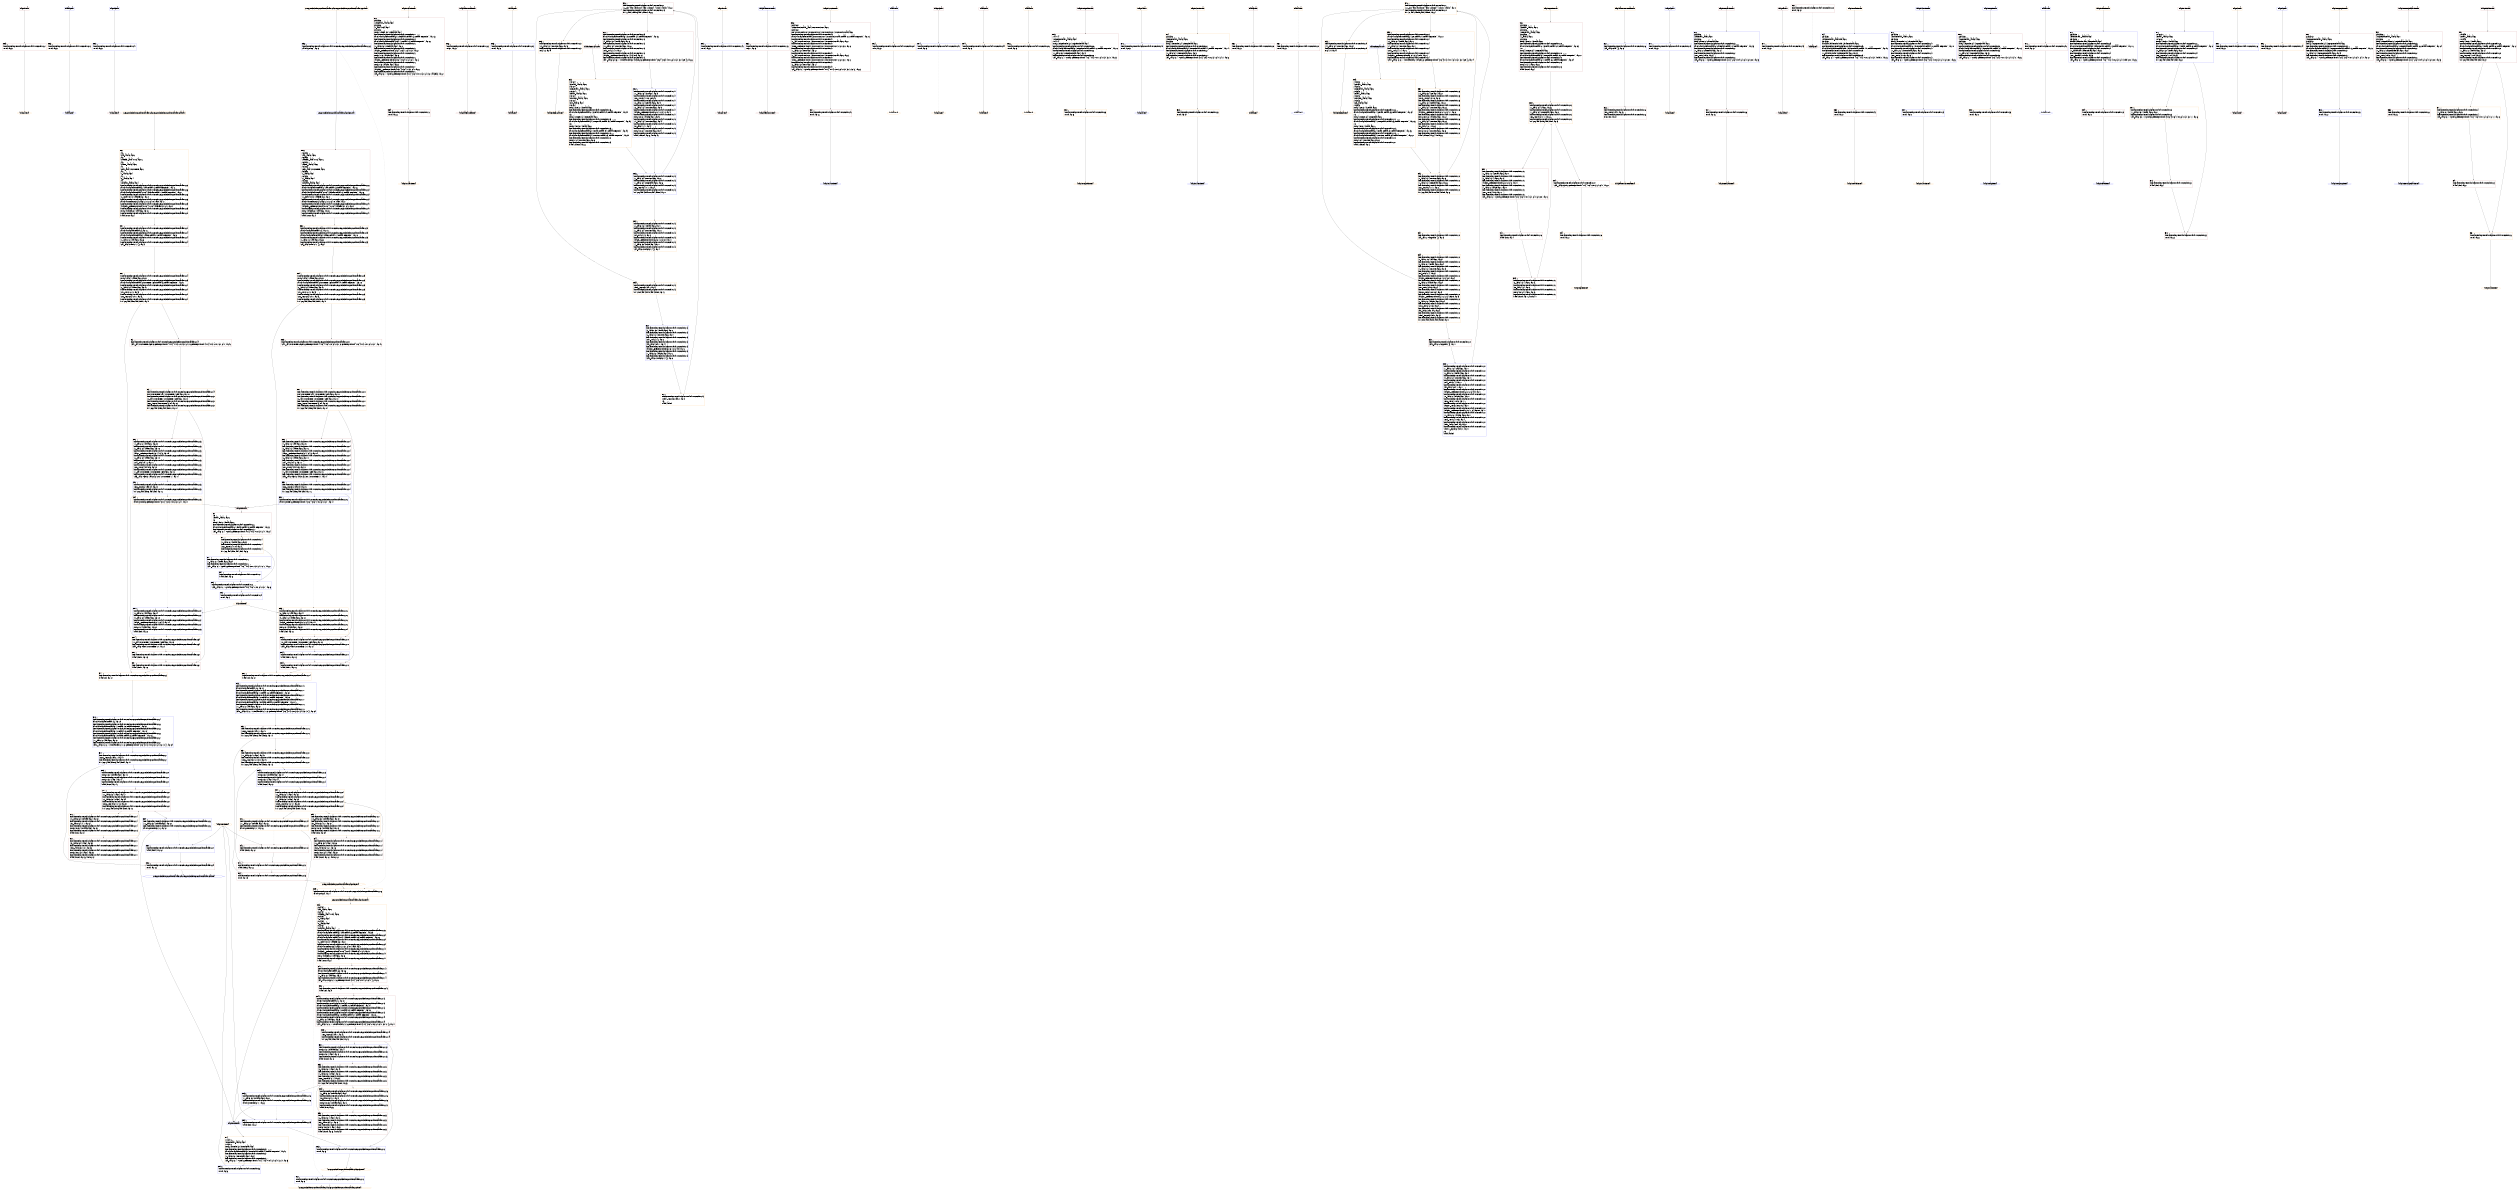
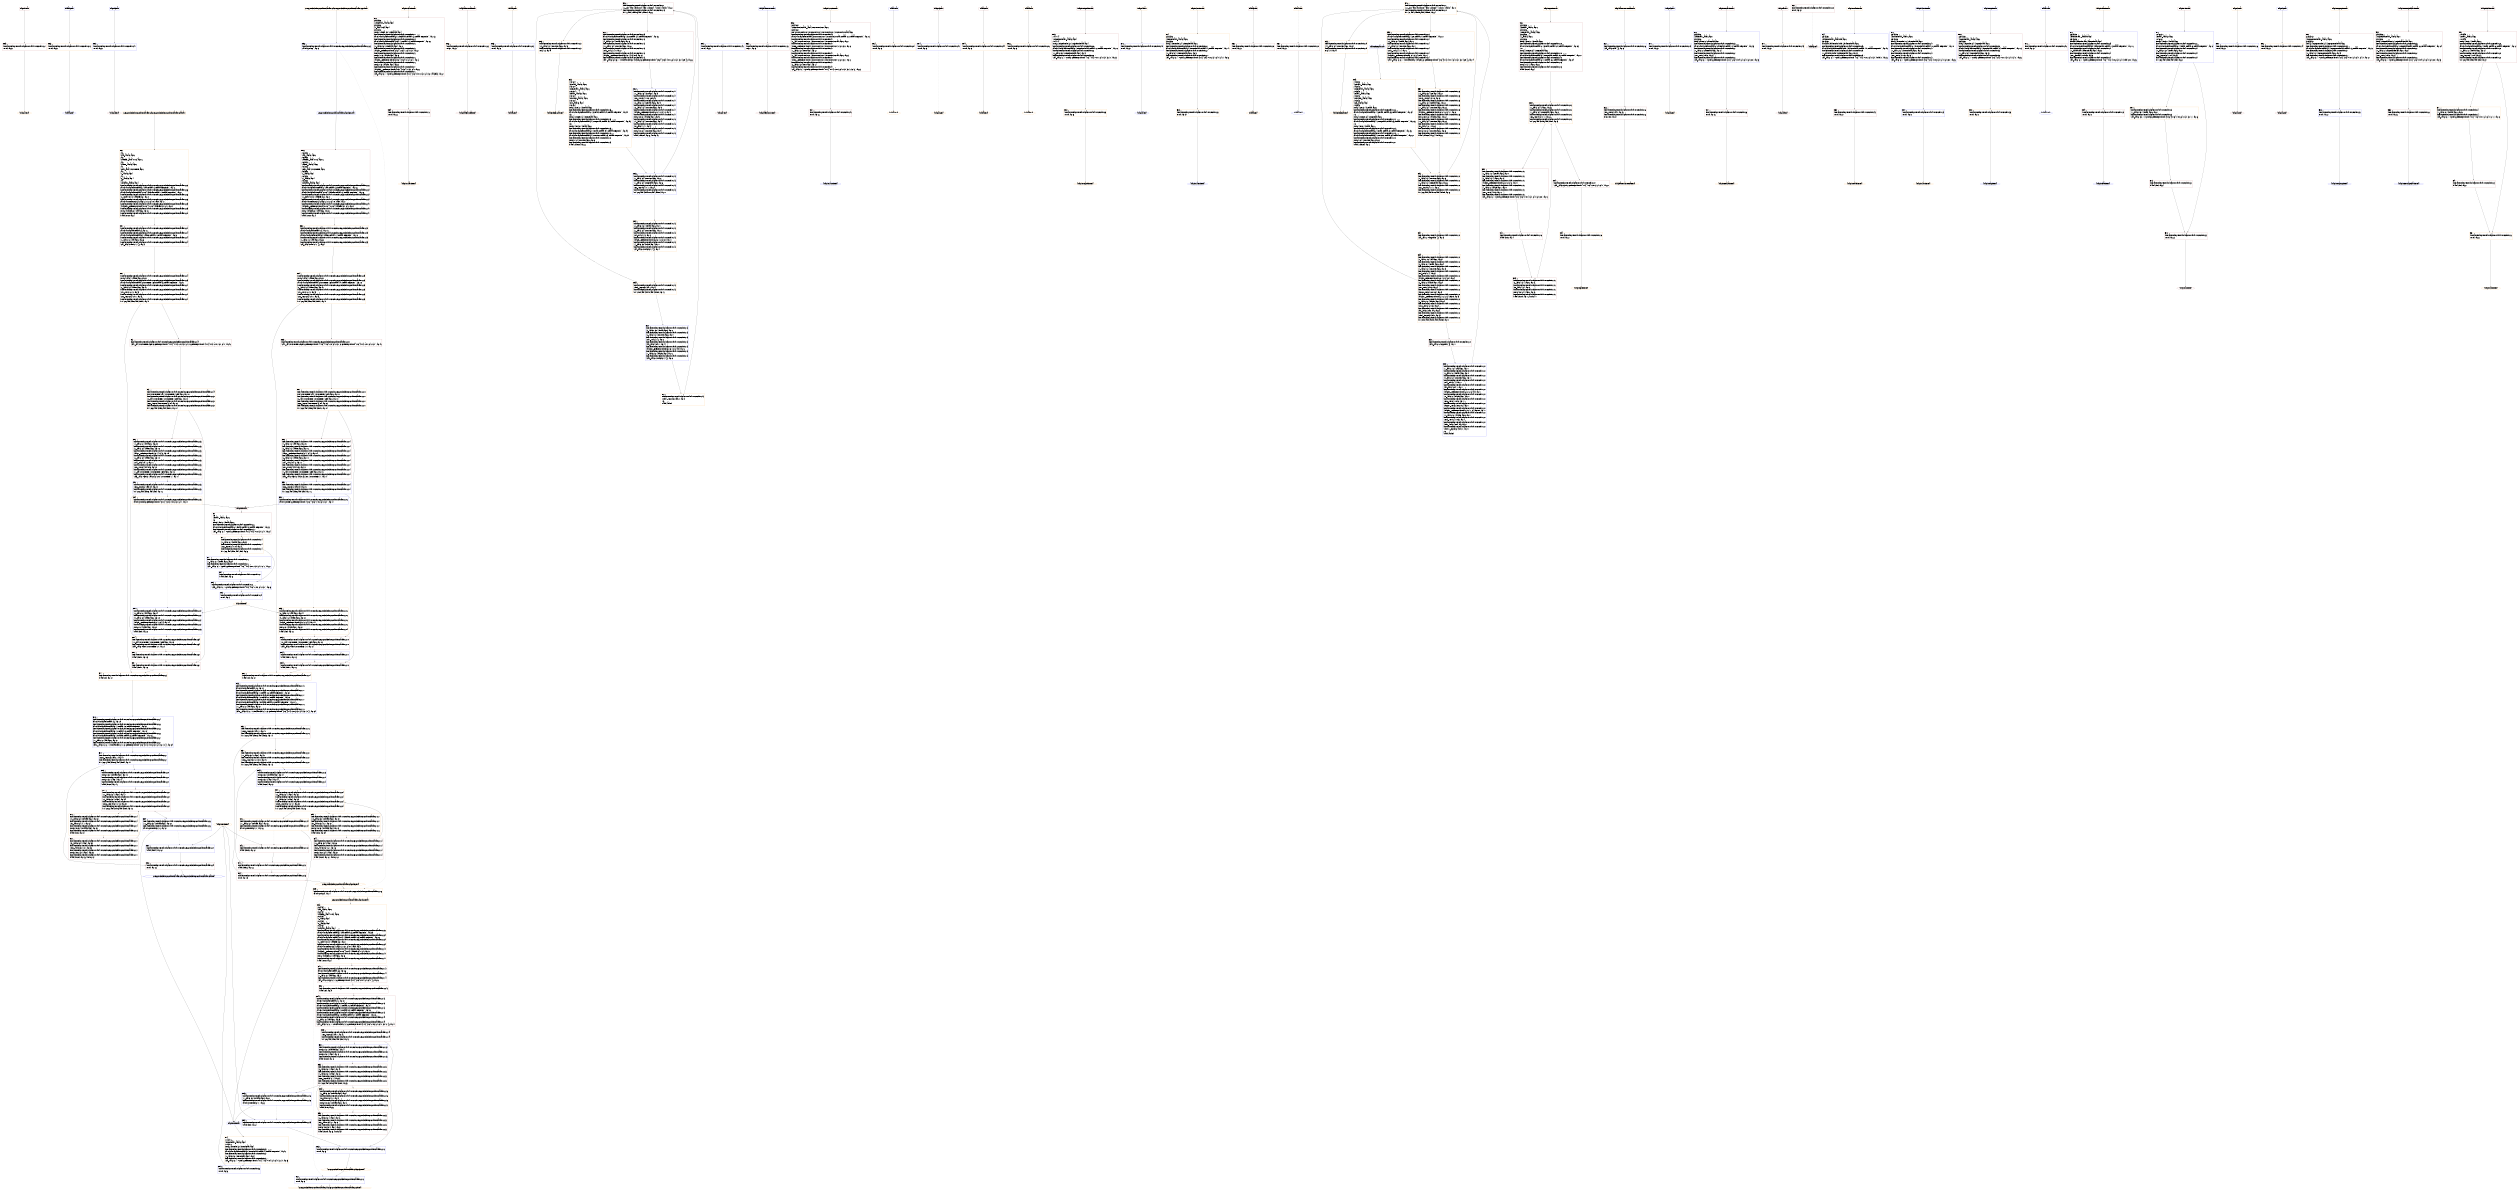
node "io_ll_good7_start": removed
node "io_ll_decodeHexWChars_start": removed
node "BB84:": text "ret loc, !dbg !52" -> "ret void, !dbg !52"
node "BB72:": text "ret void, !byte !52" -> "ret void, !dbg !52"
node "{io_ll_printWLine_end}": added
